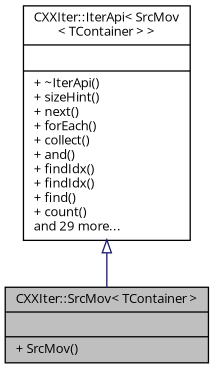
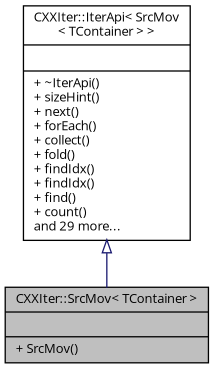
node "CXXIter::IterApi< SrcMov": text "+ and()" -> "+ fold()"
